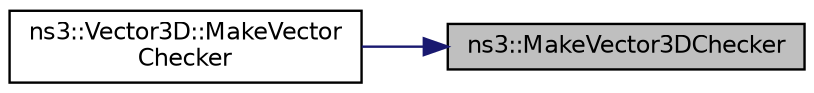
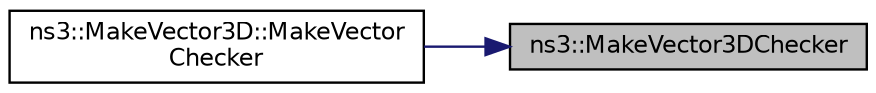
node "ns3::Vector3D::MakeVector Checker": label "ns3::Vector3D::MakeVector Checker" -> "ns3::MakeVector3D::MakeVector Checker"
